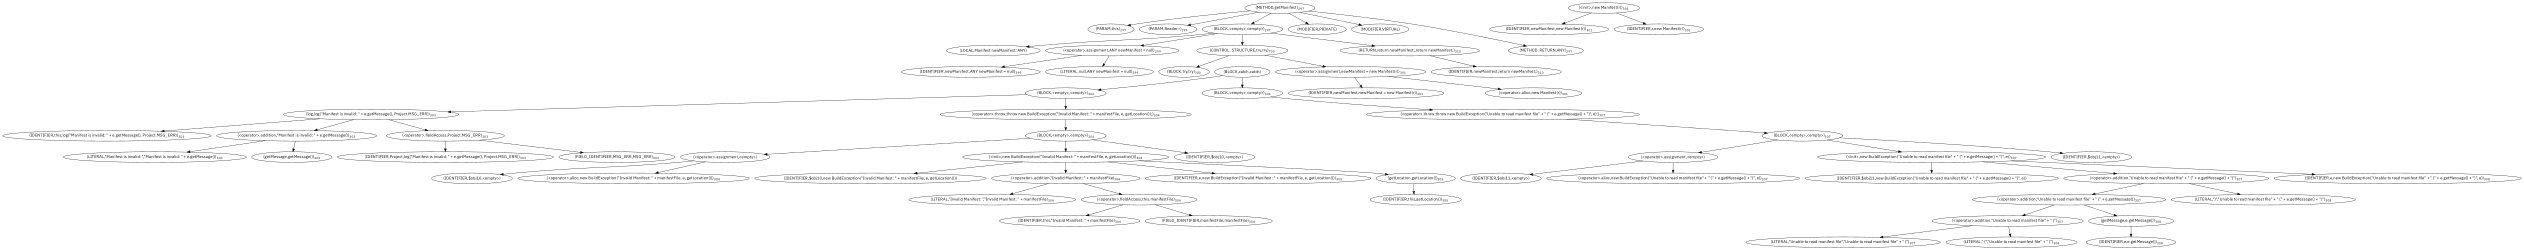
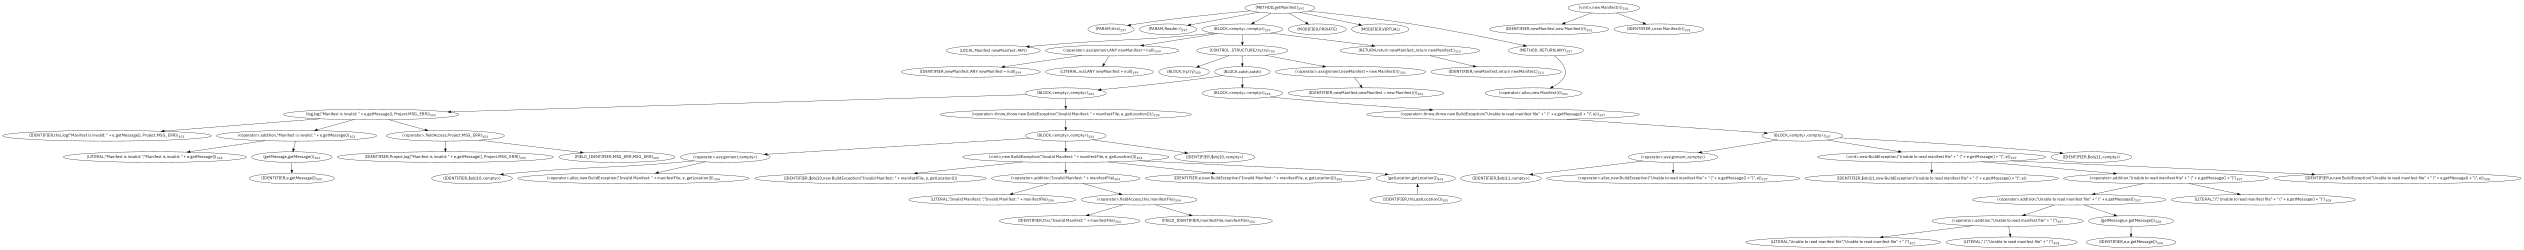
edge "(CONTROL_STRUCTURE,try,try)" -> "(BLOCK,catch,catch)": added
edge "(<operator>.assignment,newManifest = new Manifest(r))" -> "(<operator>.alloc,new Manifest(r))": now "(METHOD_RETURN,ANY)" -> "(<operator>.alloc,new Manifest(r))"
node "(IDENTIFIER,e,getMessage())": added
edge "(getLocation,getLocation())" -> "(IDENTIFIER,this,getLocation())": reversed
